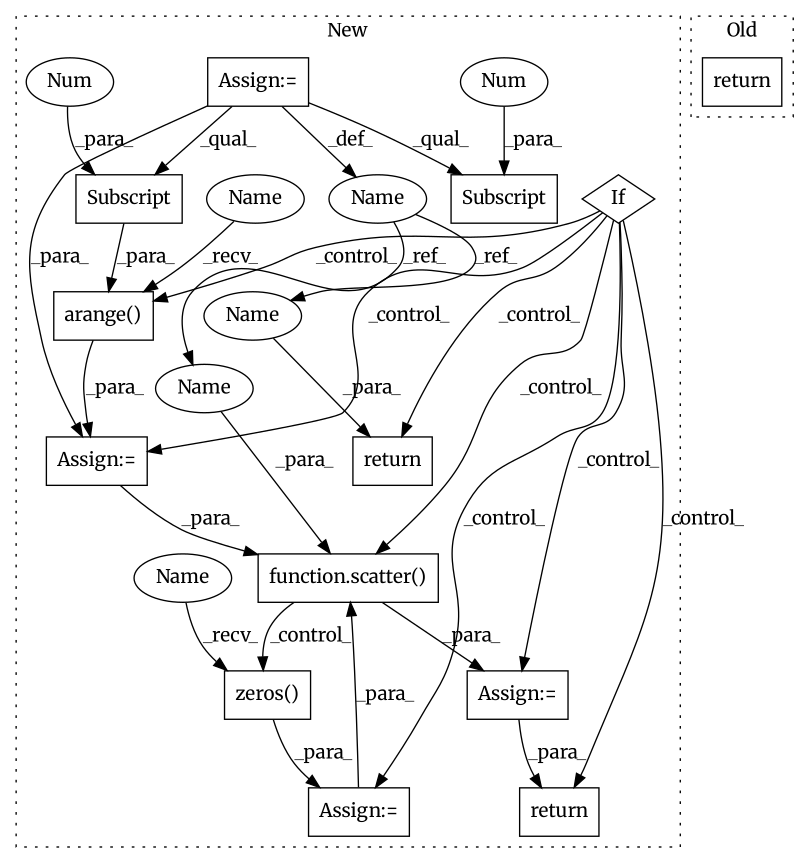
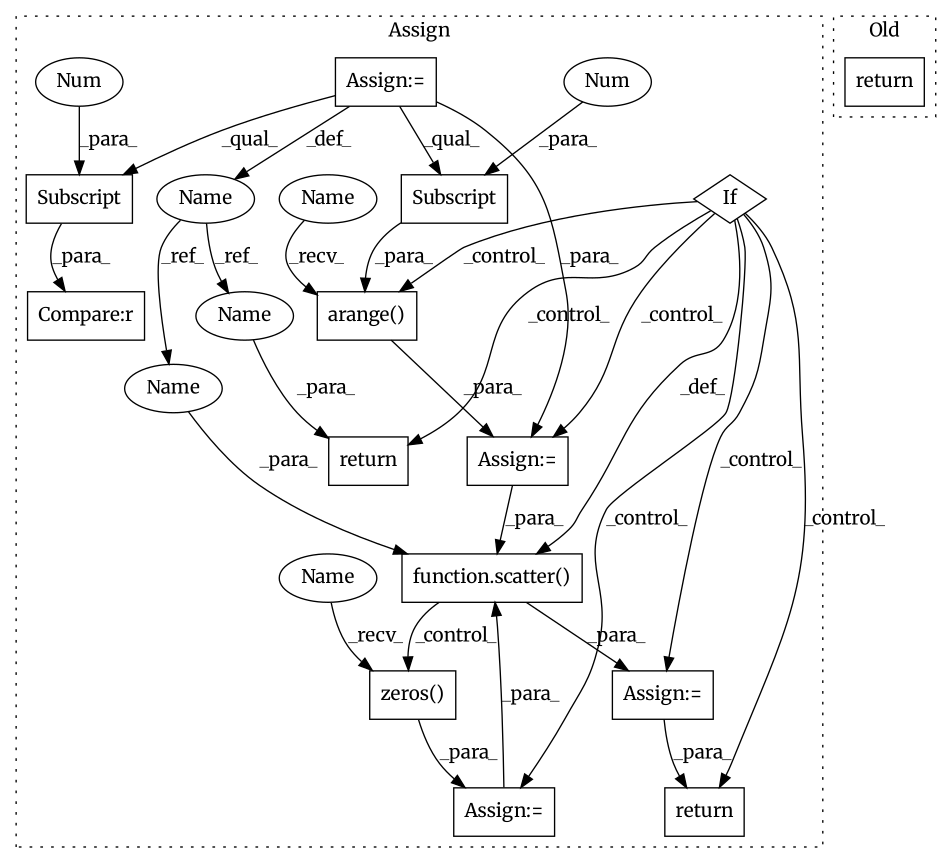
cluster "New": label "New" -> "Assign"
node "Compare:r": added
edge "If" -> "function.scatter()": label "_control_" -> "_def_"
